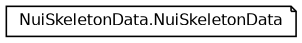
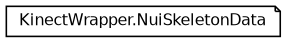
node "NuiSkeletonData.NuiSkeletonData": label "NuiSkeletonData.NuiSkeletonData" -> "KinectWrapper.NuiSkeletonData"
